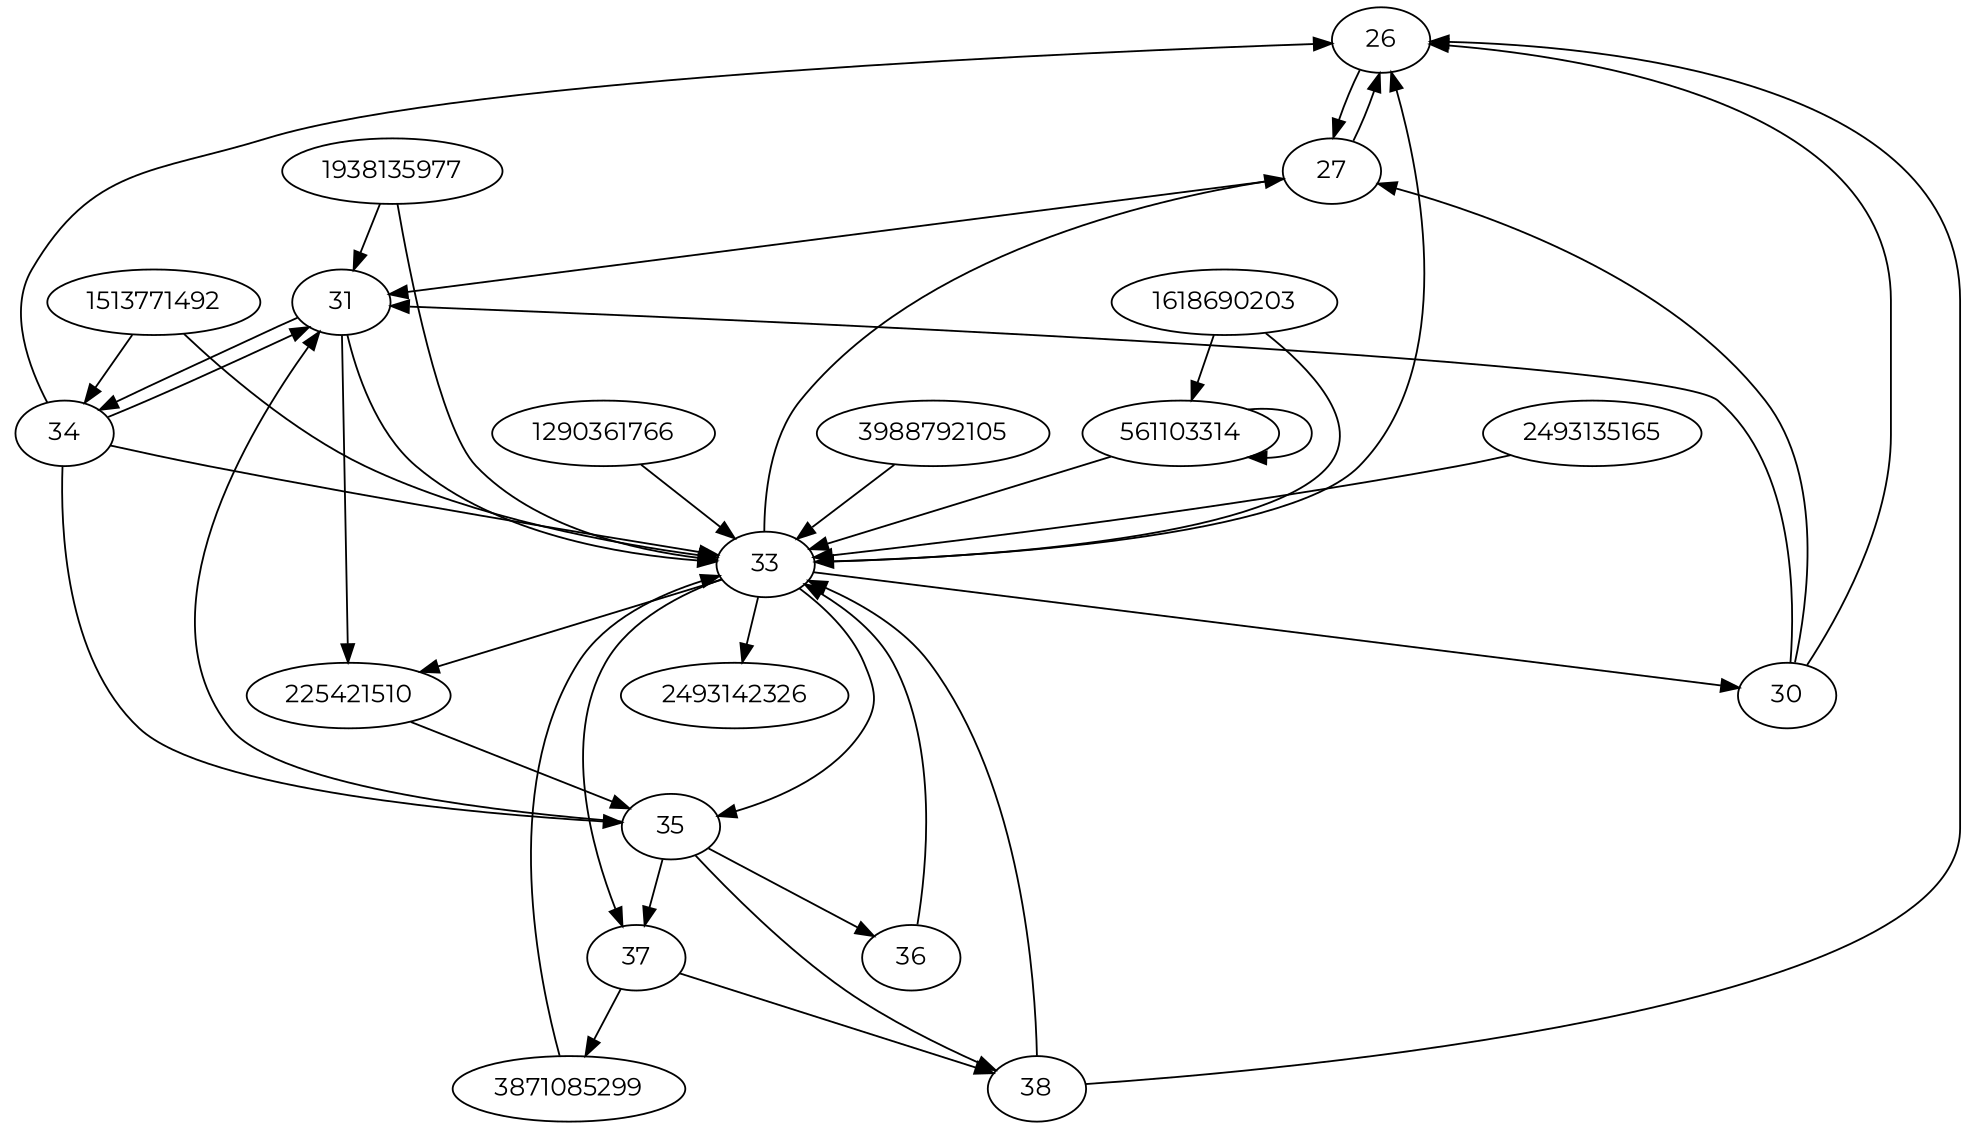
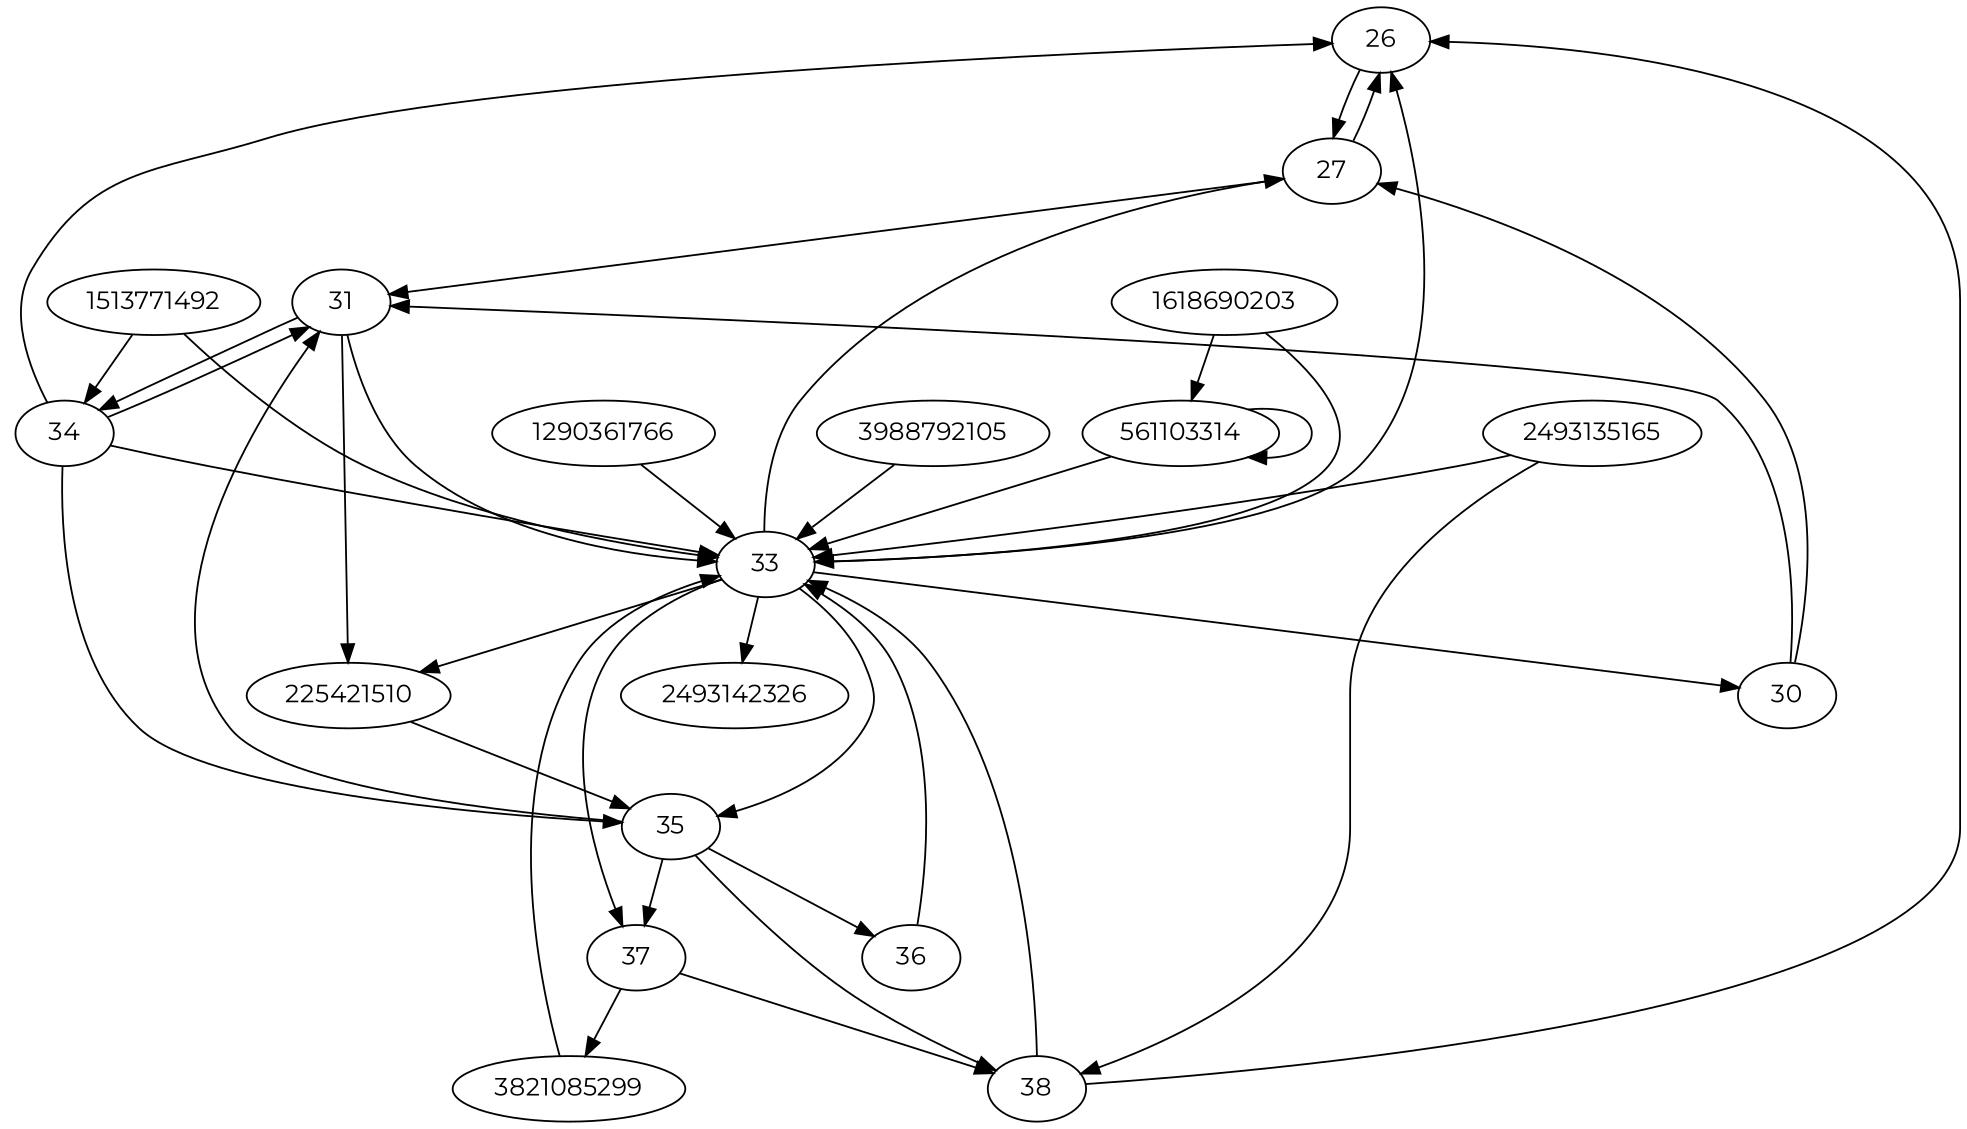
node "1938135977": removed
edge "30" -> "26": removed
edge "2493135165" -> "38": added
node "3871085299": label "3871085299" -> "3821085299"
